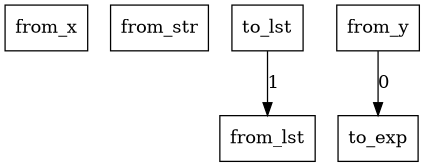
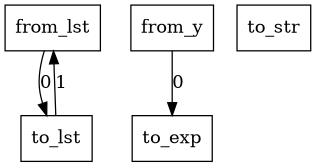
node "from_x": removed
node "from_str": removed
node "to_str": added
edge "from_lst" -> "to_lst": added, label "0"
